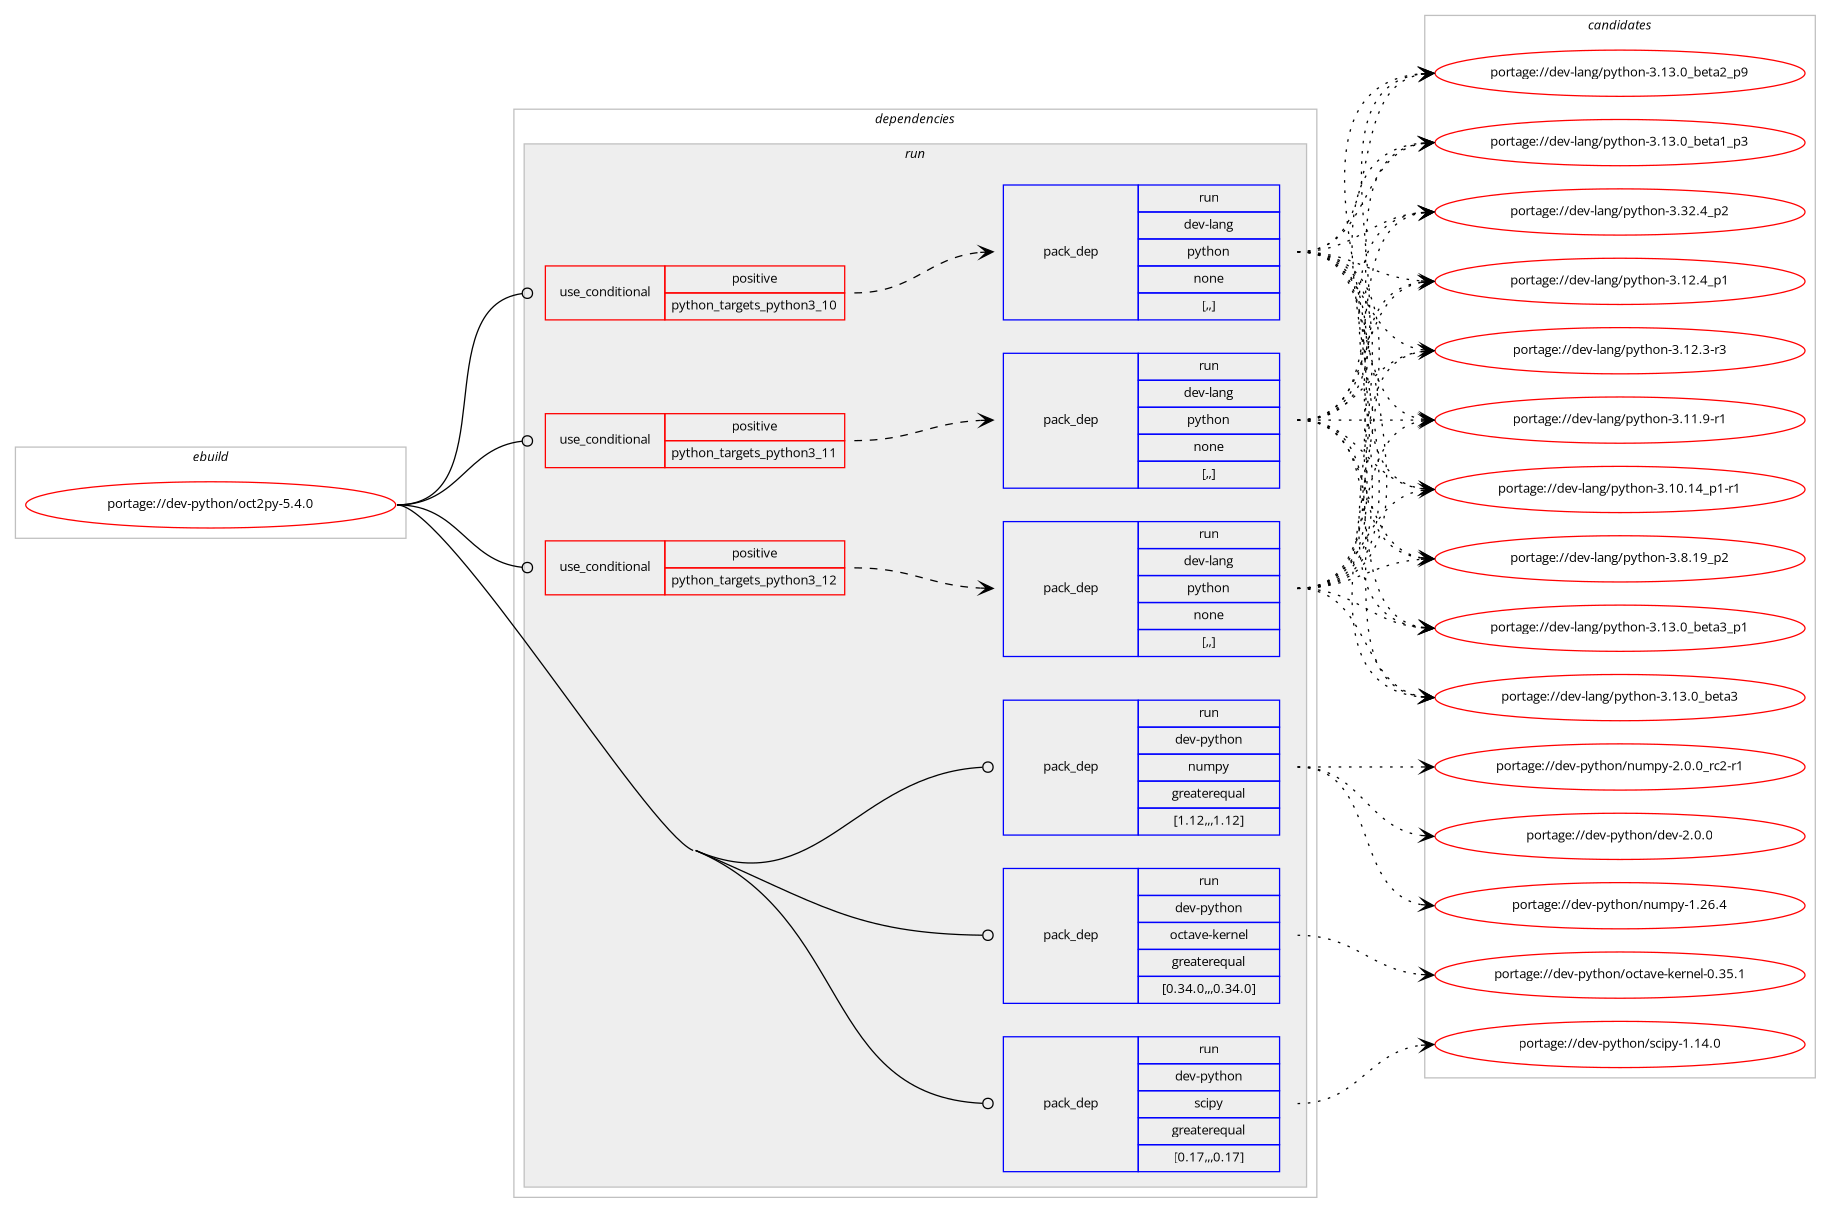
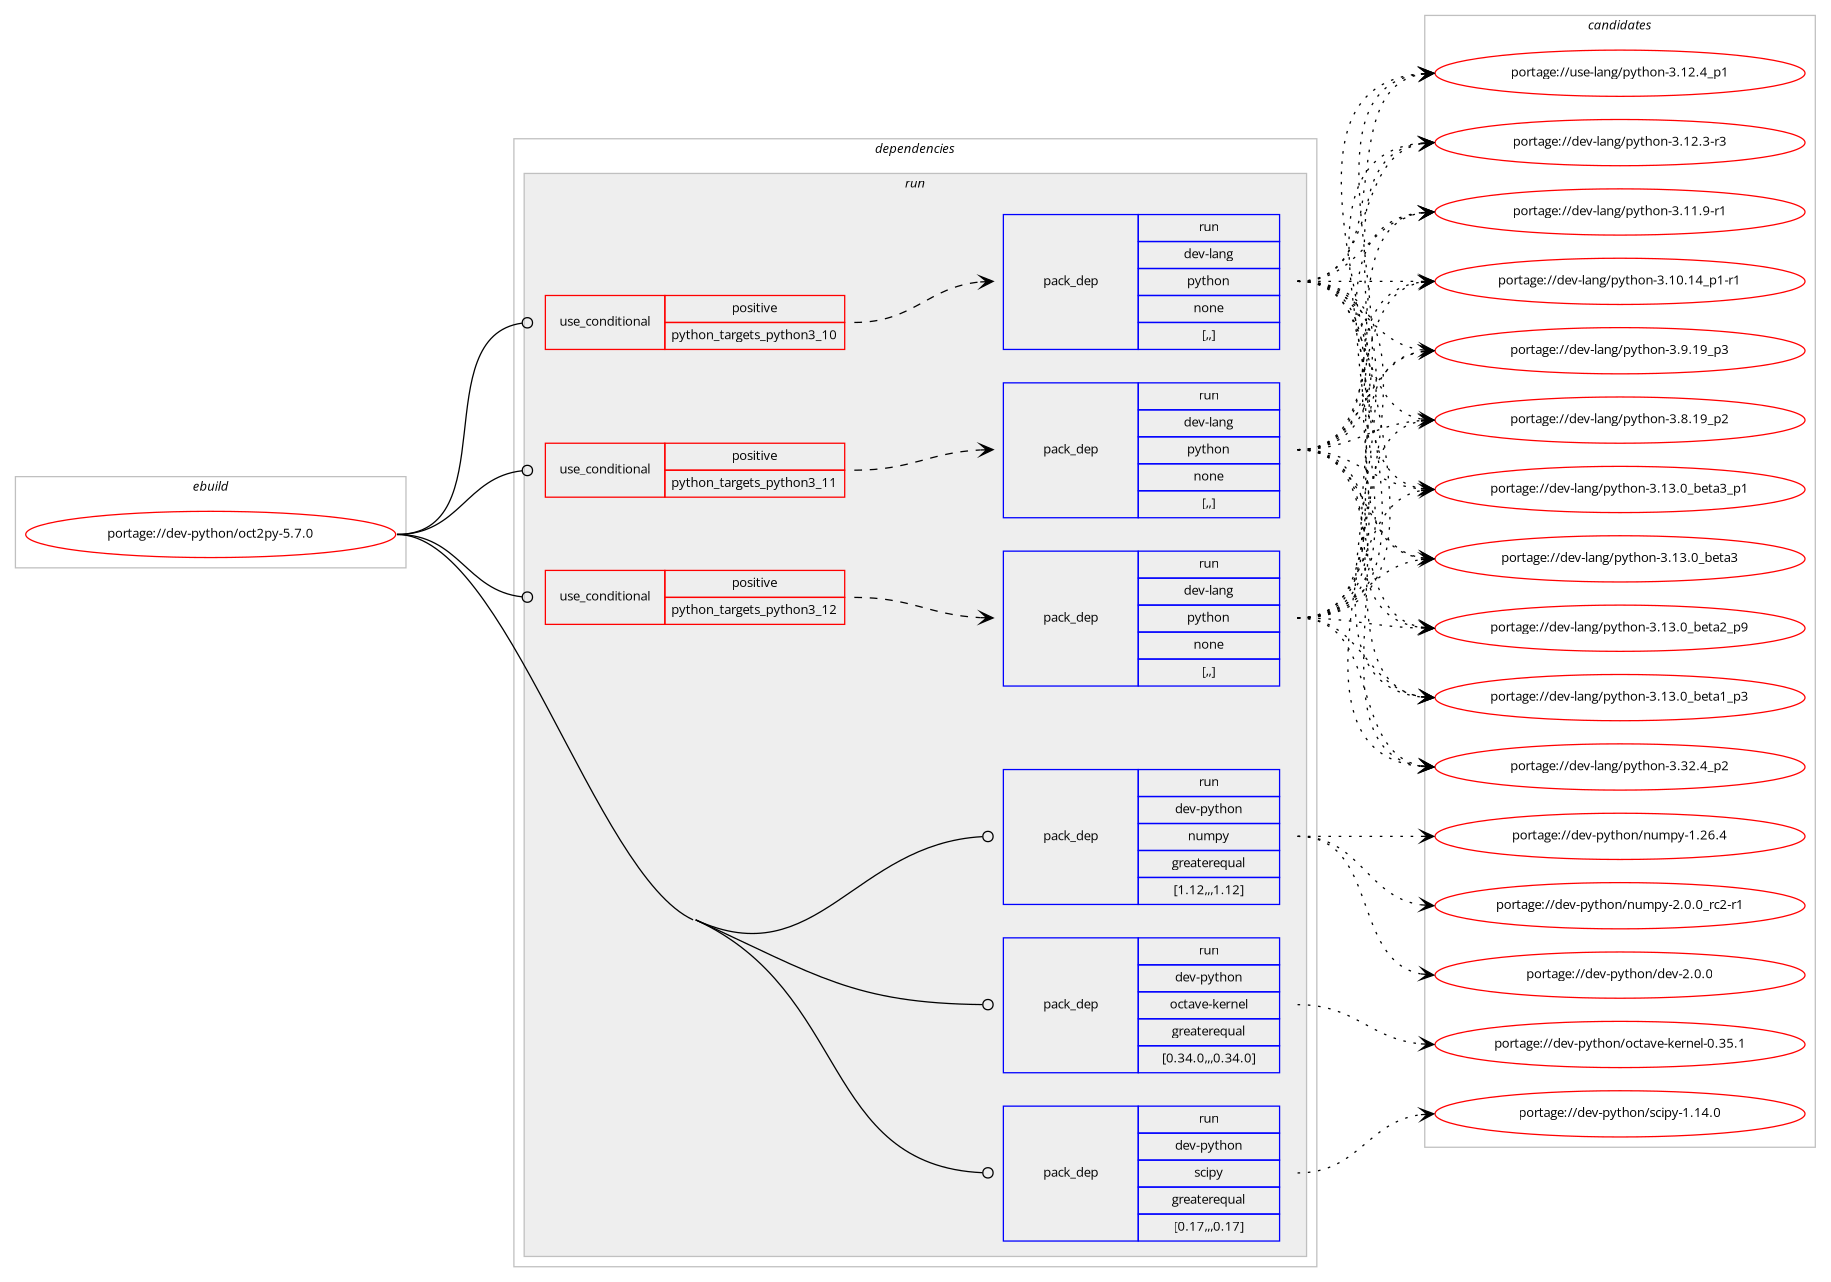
node "portage://dev-lang/python-3.12.4_p1": label "portage://dev-lang/python-3.12.4_p1" -> "portage://use-lang/python-3.12.4_p1"
node "portage://dev-lang/python-3.9.19_p3": added
node "portage://dev-python/oct2py-5.4.0": label "portage://dev-python/oct2py-5.4.0" -> "portage://dev-python/oct2py-5.7.0"
